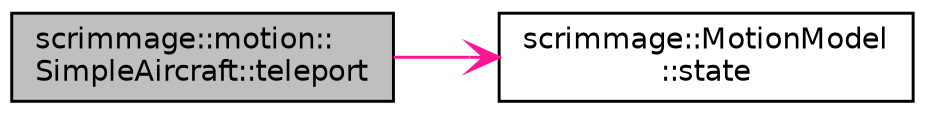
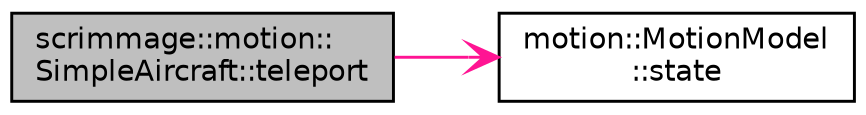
node "scrimmage::MotionModel ::state": label "scrimmage::MotionModel ::state" -> "motion::MotionModel ::state"
